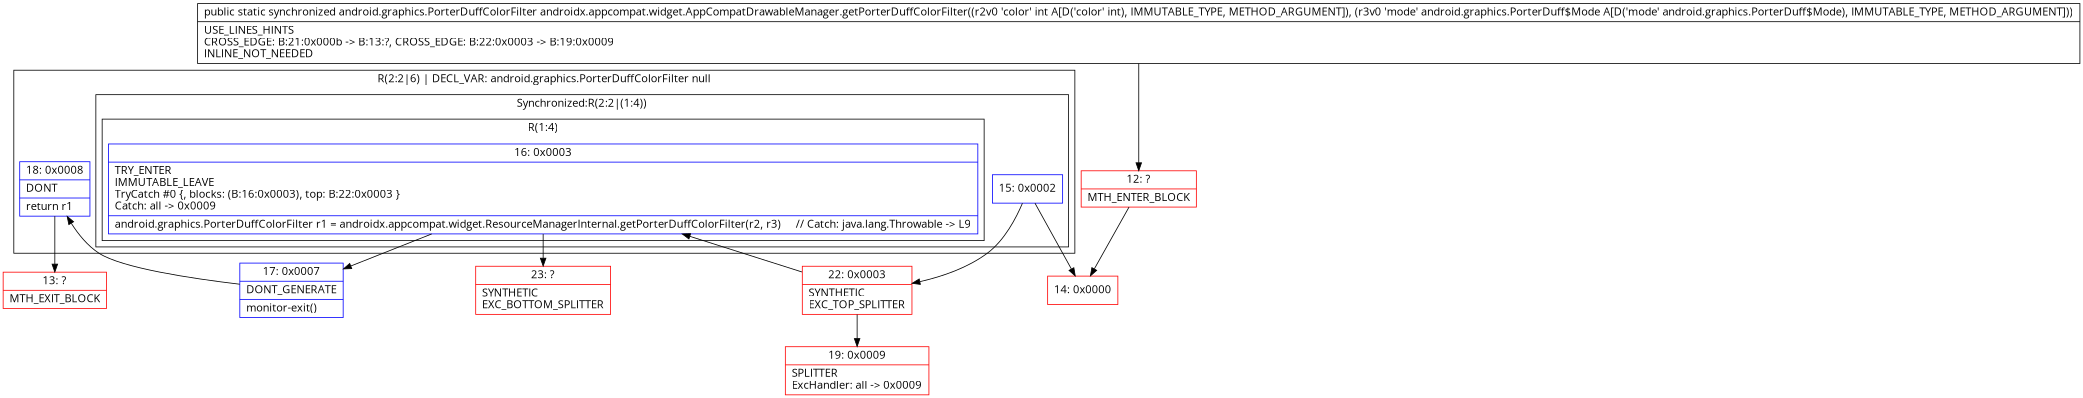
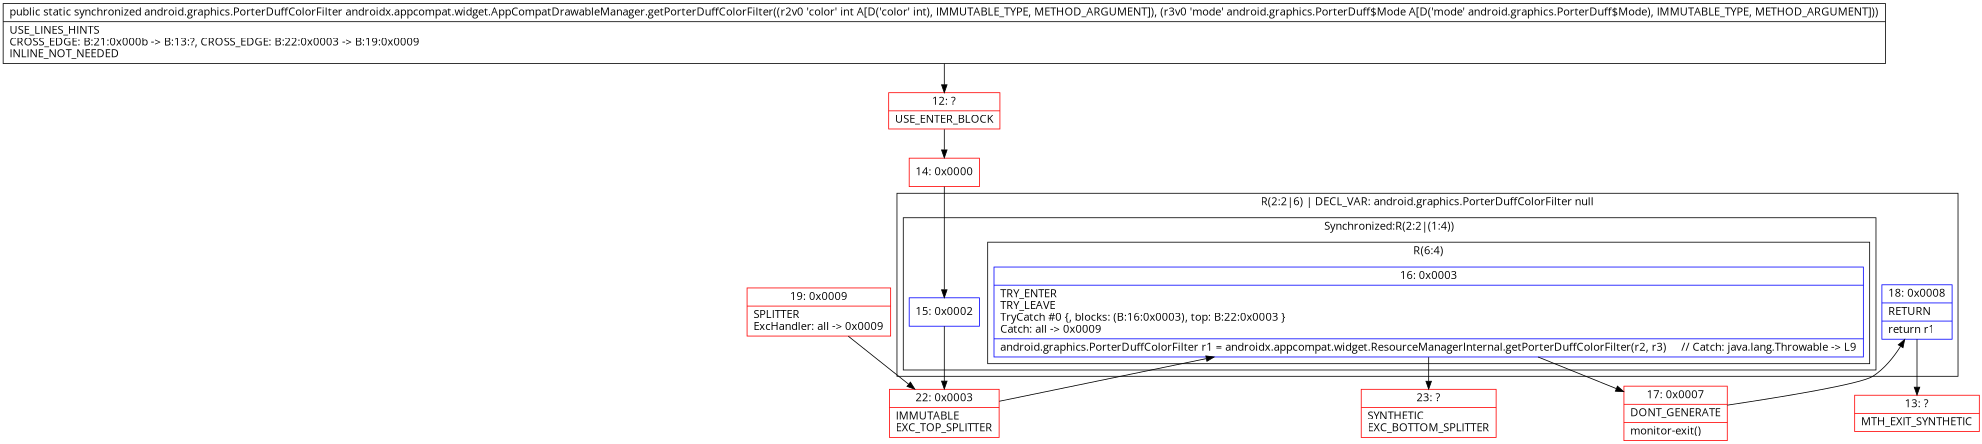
cluster "R(1:4)": label "R(1:4)" -> "R(6:4)"
node "16: 0x0003": text "IMMUTABLE_LEAVE" -> "TRY_LEAVE"
node "18: 0x0008": text "DONT" -> "RETURN"
node "12: ?": text "MTH_ENTER_BLOCK" -> "USE_ENTER_BLOCK"
edge "15: 0x0002" -> "14: 0x0000": reversed
node "17: 0x0007": color blue -> red
node "22: 0x0003": text "SYNTHETIC" -> "IMMUTABLE"
node "13: ?": text "MTH_EXIT_BLOCK" -> "MTH_EXIT_SYNTHETIC"
edge "22: 0x0003" -> "19: 0x0009": reversed
